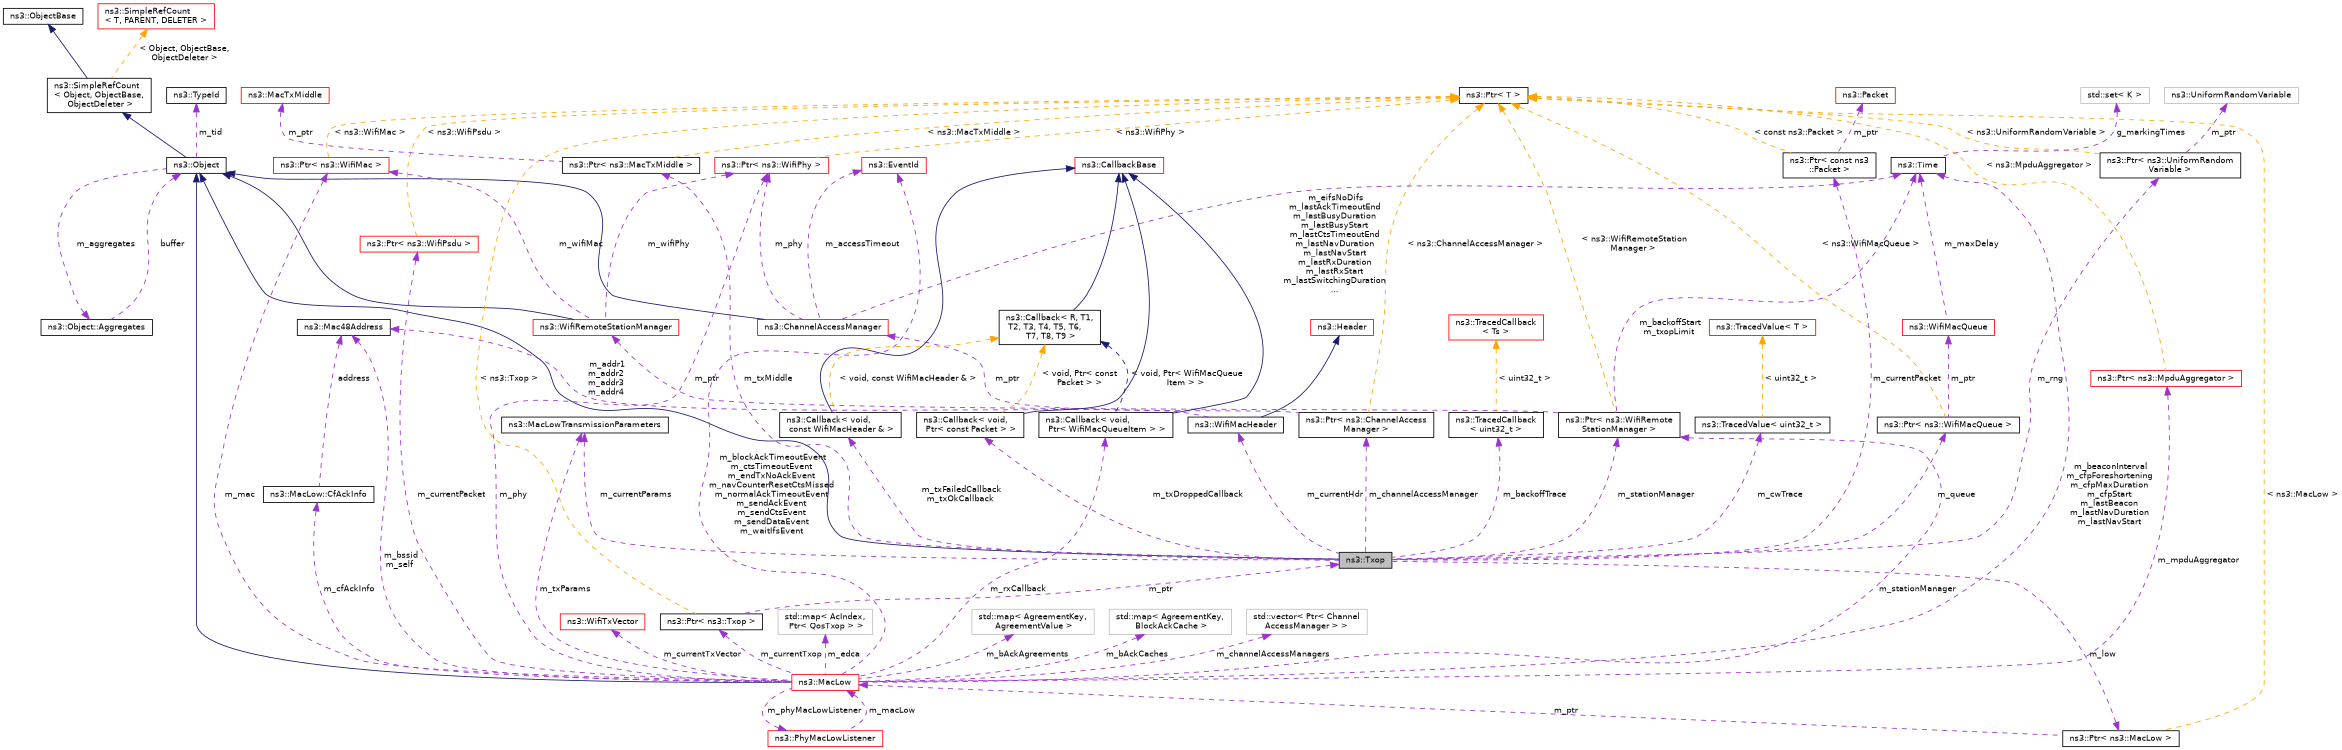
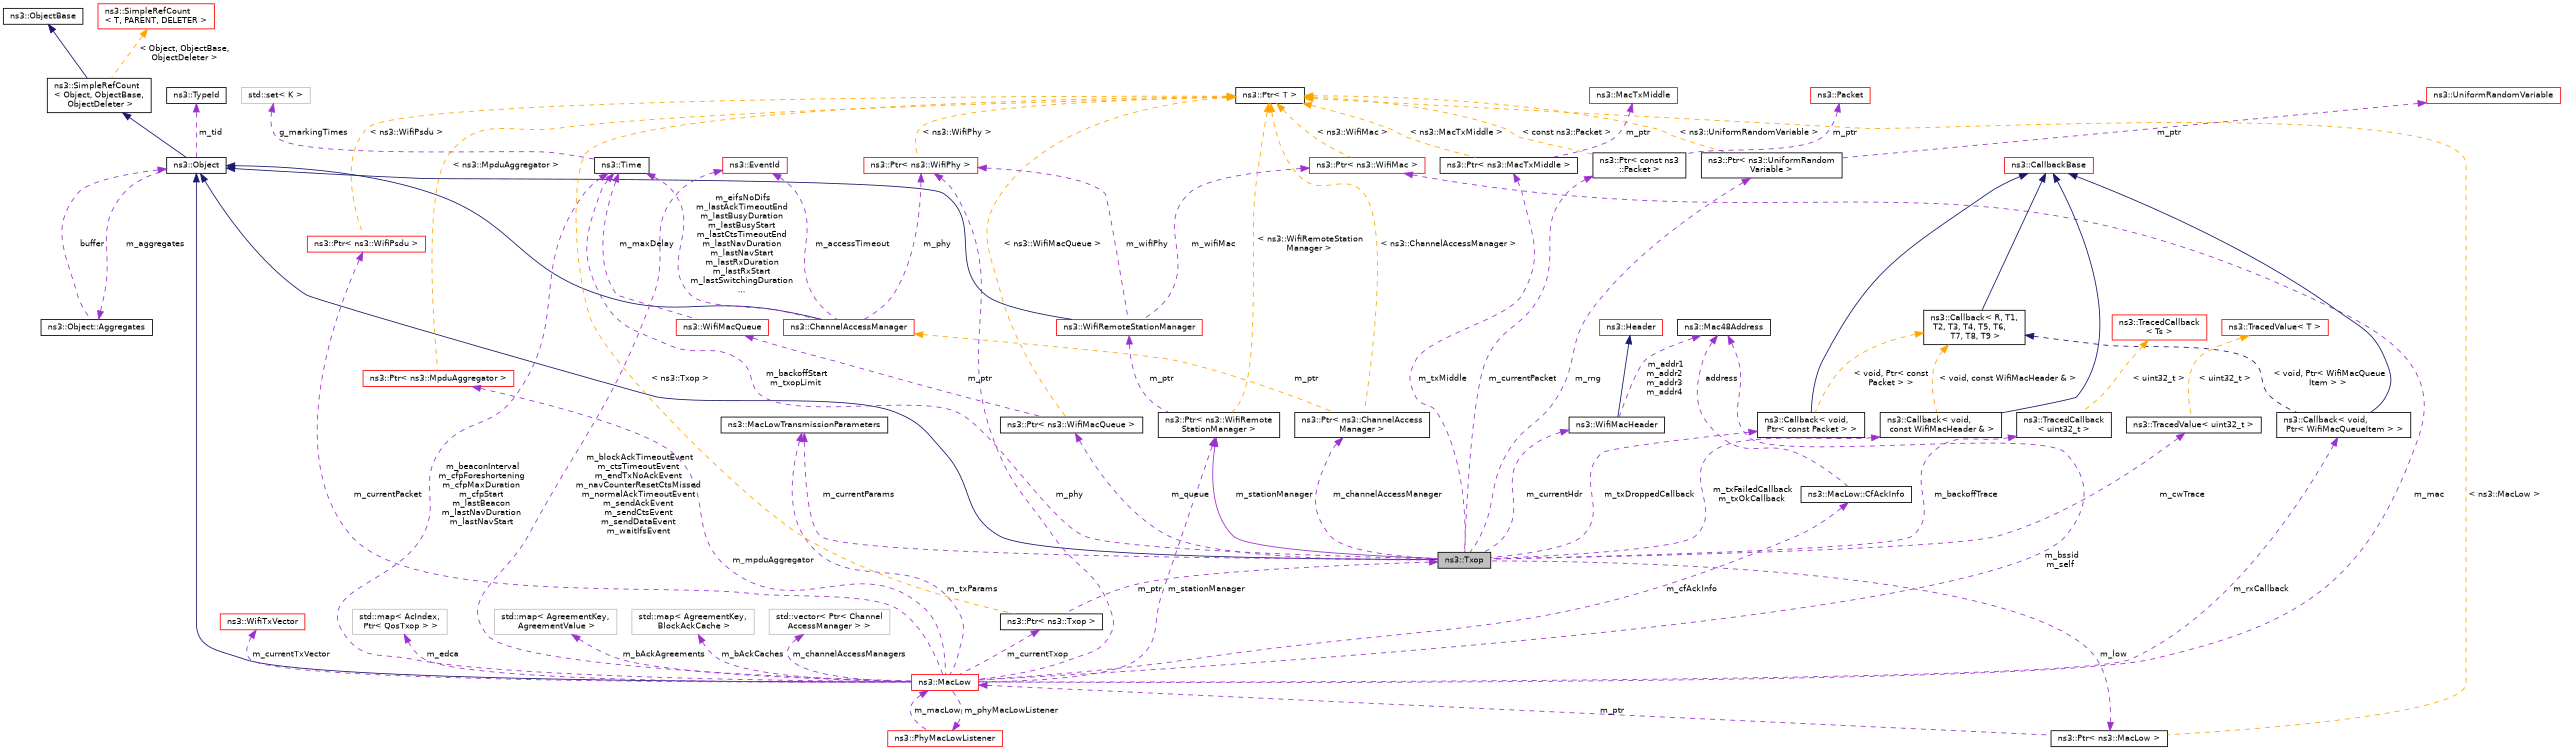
node "ns3::UniformRandomVariable": color grey75 -> red
edge "ns3::Ptr< ns3::WifiRemote StationManager >" -> "ns3::Time": now "ns3::Txop" -> "ns3::Time"
edge "ns3::Ptr< ns3::ChannelAccess Manager >" -> "ns3::ChannelAccessManager": color darkorchid3 -> orange
edge "ns3::Txop" -> "ns3::Ptr< ns3::WifiRemote StationManager >": style dashed -> solid
